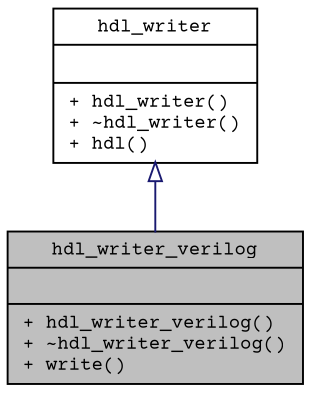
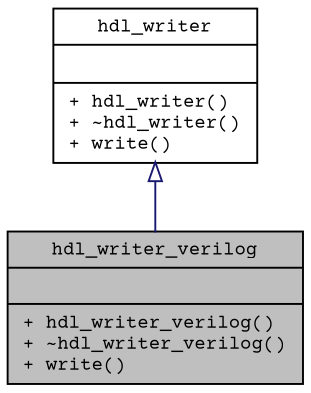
node "hdl_writer": text "+ hdl()" -> "+ write()"
